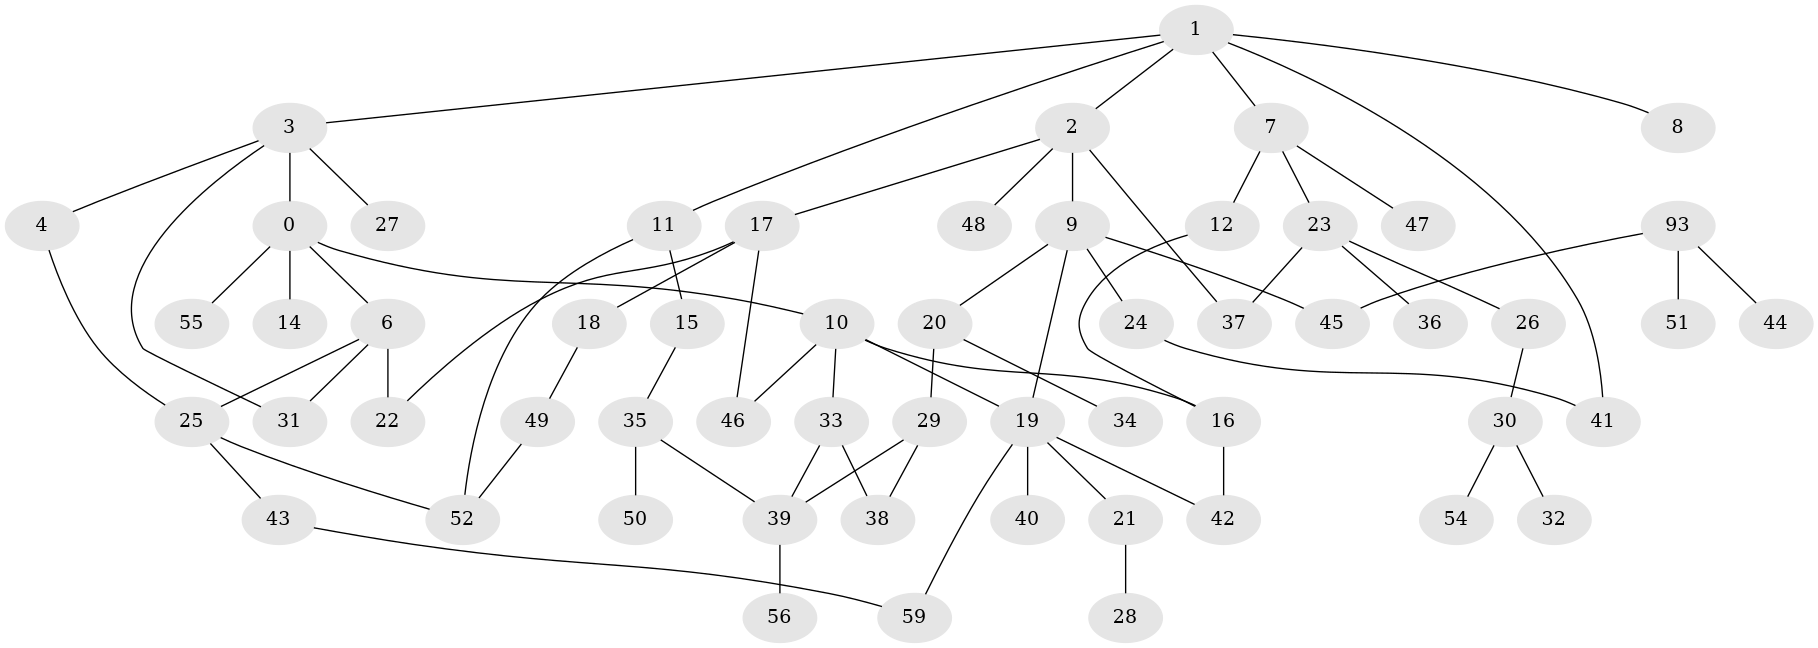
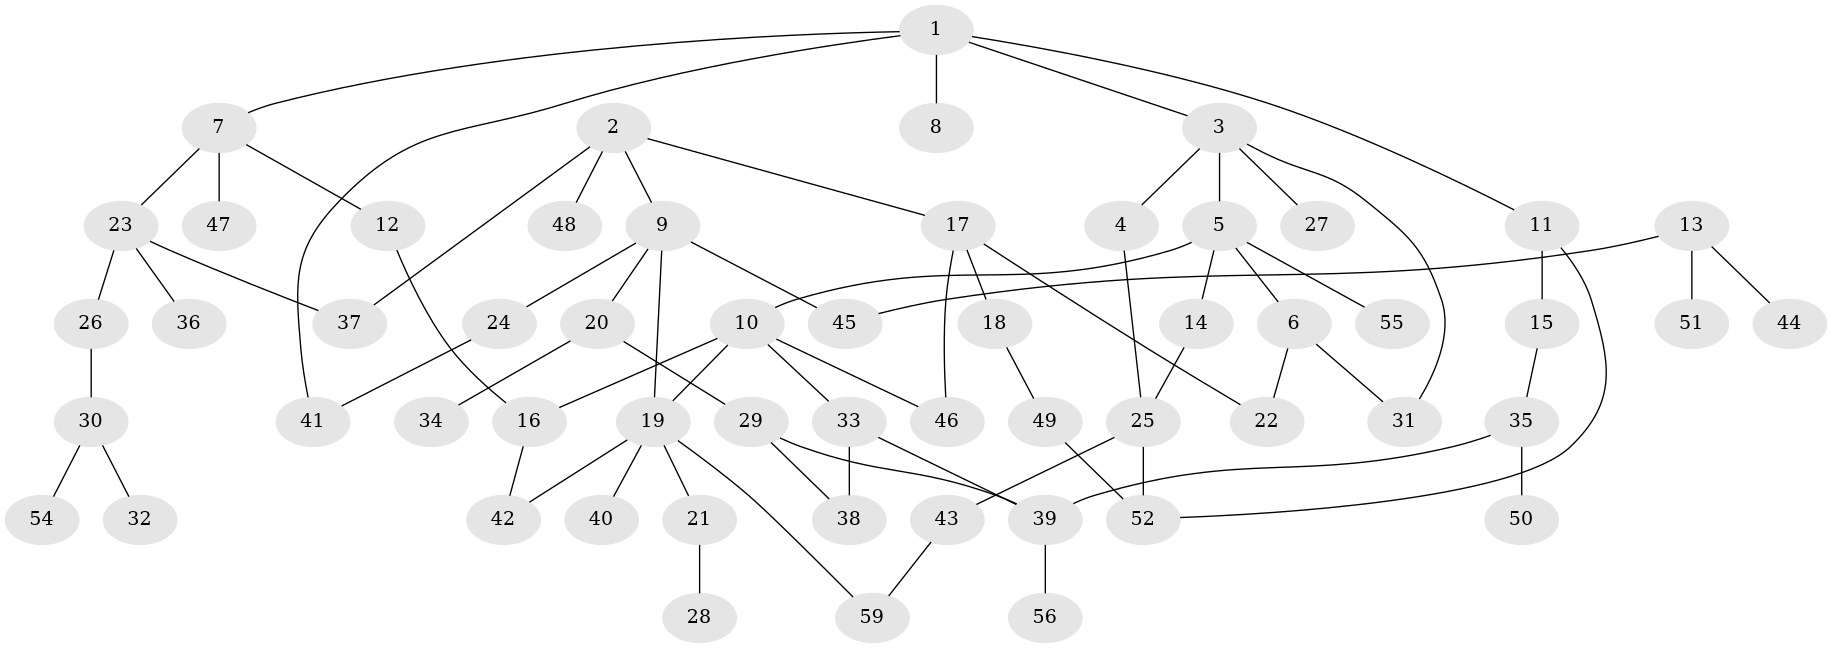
edge "1" -- "2": removed
node "0": label "0" -> "5"
node "93": label "93" -> "13"
edge "6" -- "25": now "14" -- "25"
